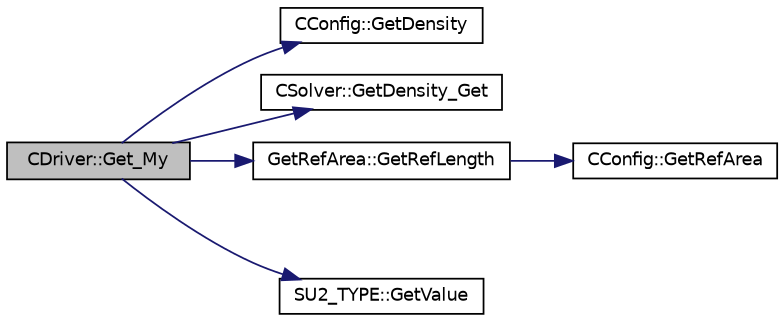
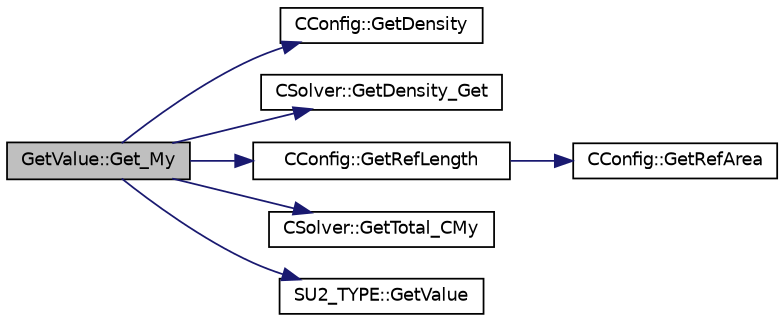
node "CDriver::Get_My": label "CDriver::Get_My" -> "GetValue::Get_My"
node "GetRefArea::GetRefLength": label "GetRefArea::GetRefLength" -> "CConfig::GetRefLength"
node "CSolver::GetTotal_CMy": added
